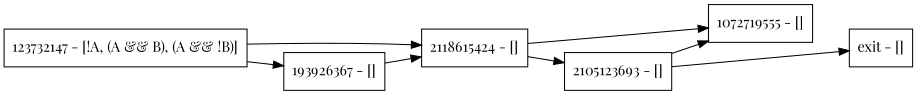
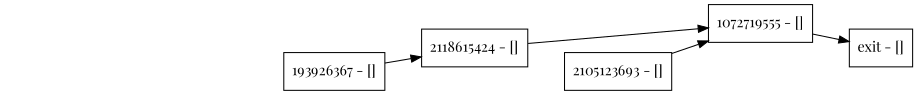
node "123732147 - [!A, (A && B), (A && !B)]": removed
edge "2118615424 - []" -> "2105123693 - []": removed
edge "2105123693 - []" -> "exit - []": now "1072719555 - []" -> "exit - []"
